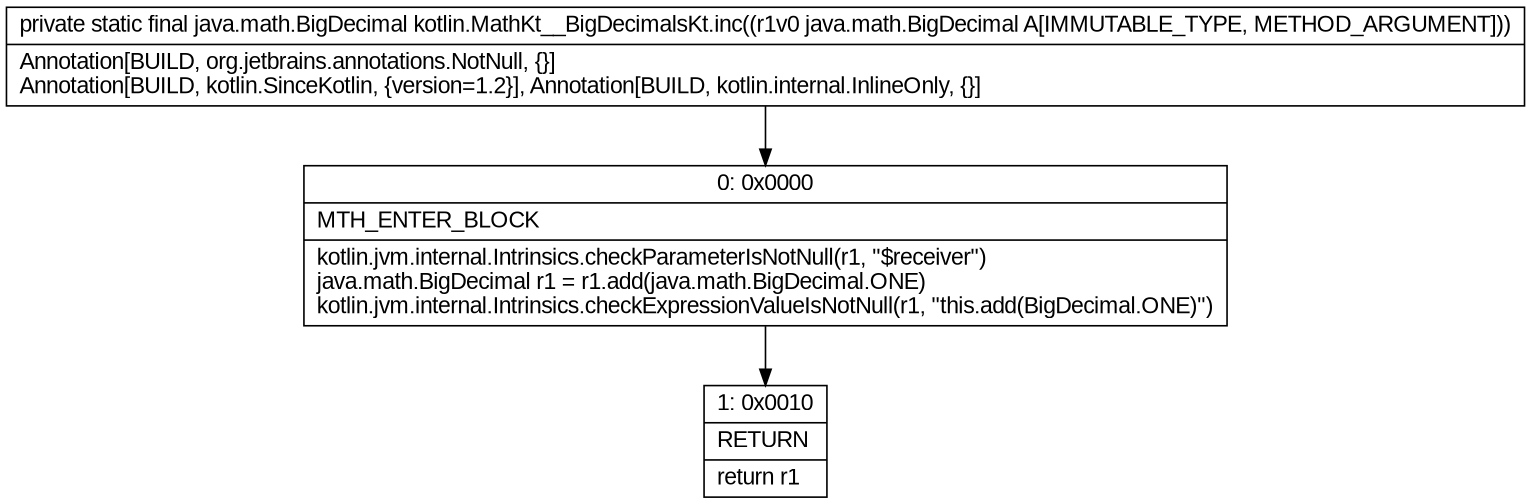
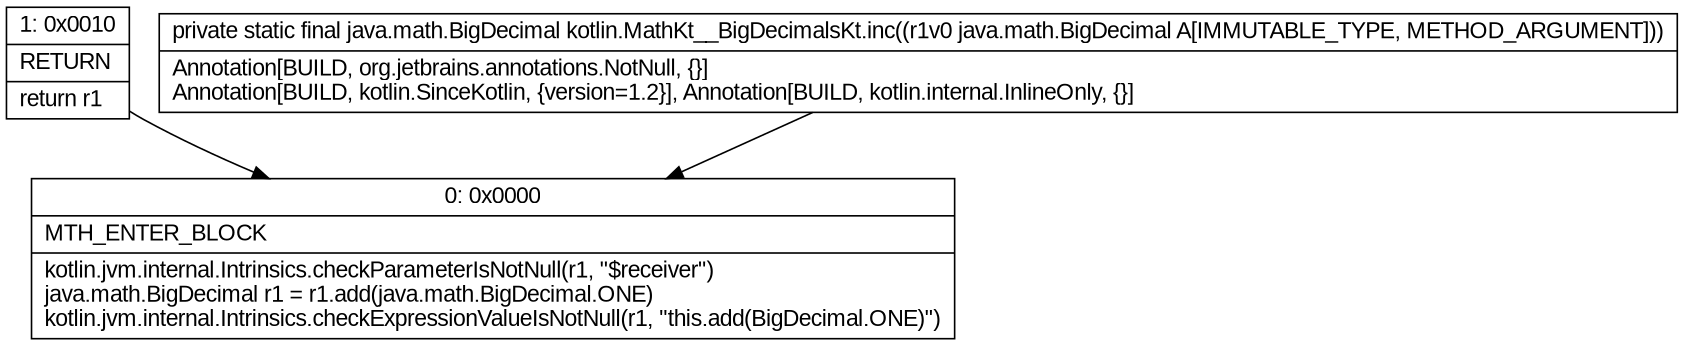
edge "0: 0x0000" -> "1: 0x0010": reversed
